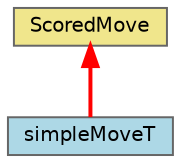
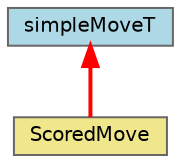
edge "simpleMoveT" -> "ScoredMove": reversed
